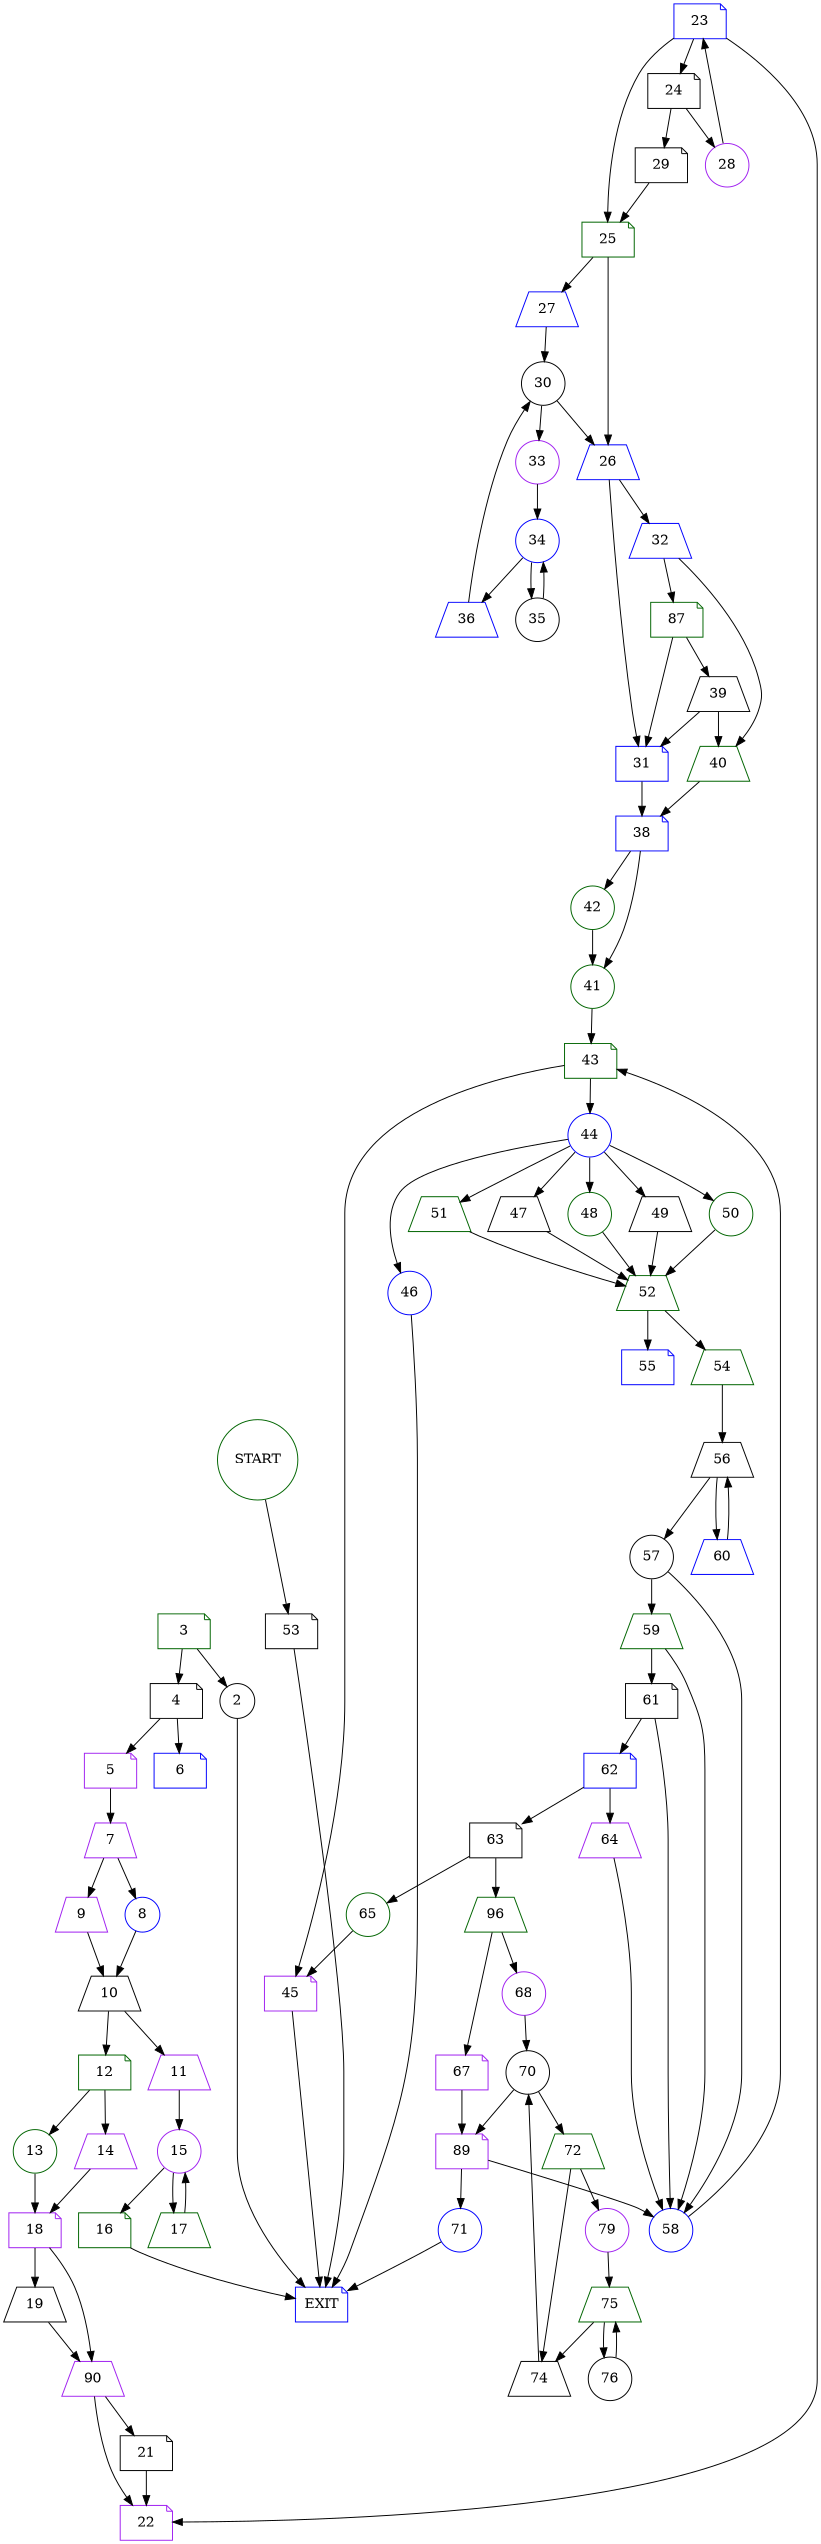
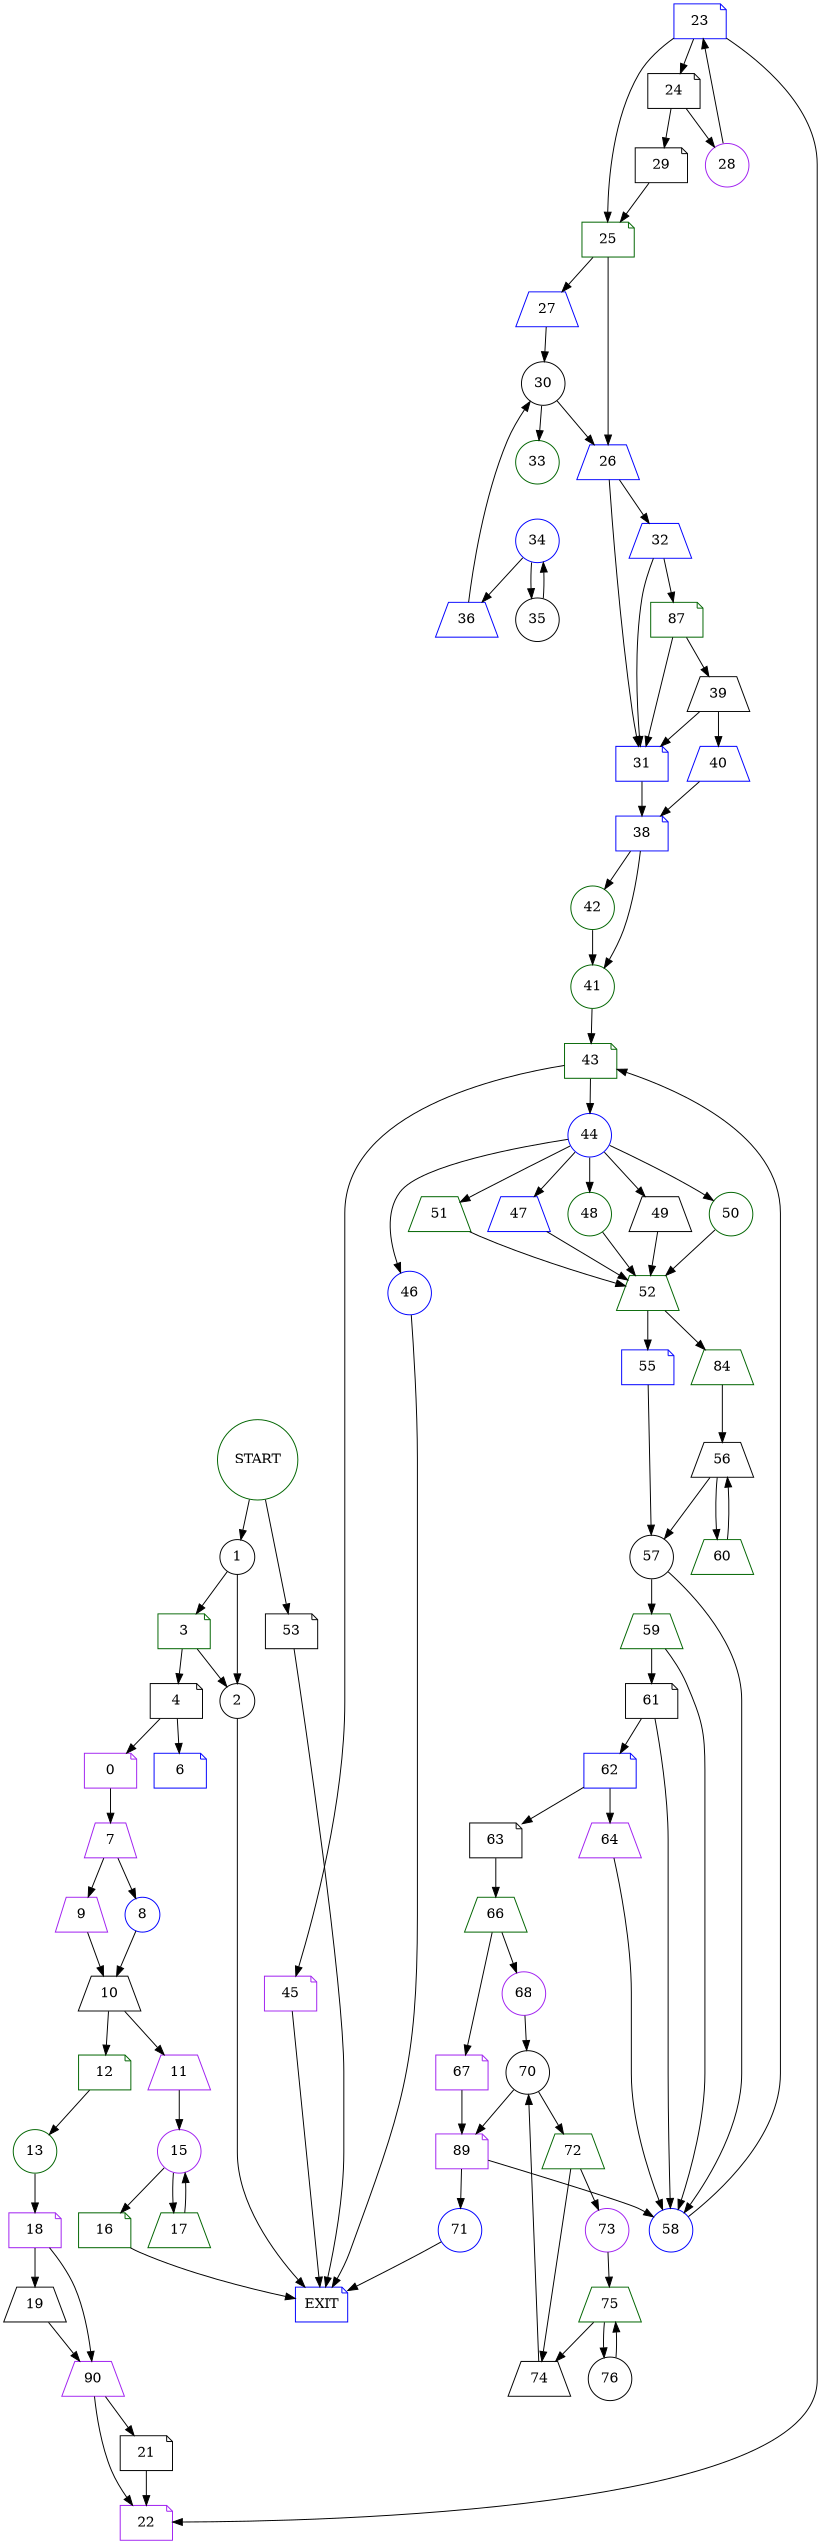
node "33": color purple -> darkgreen
edge "33" -> "34": removed
edge "32" -> "40": now "32" -> "31"
node "40": color darkgreen -> blue
node "47": color black -> blue
node "54": label "54" -> "84"
edge "55" -> "57": added
node "1": added
node "60": color blue -> darkgreen
node "5": label "5" -> "0"
node "65": removed
node "96": label "96" -> "66"
node "14": removed
node "79": label "79" -> "73"
